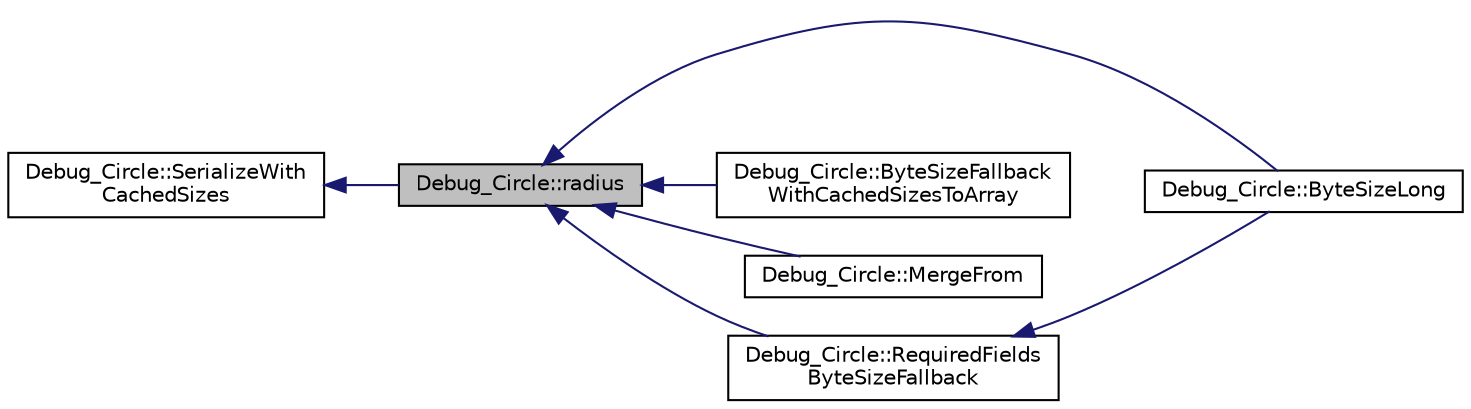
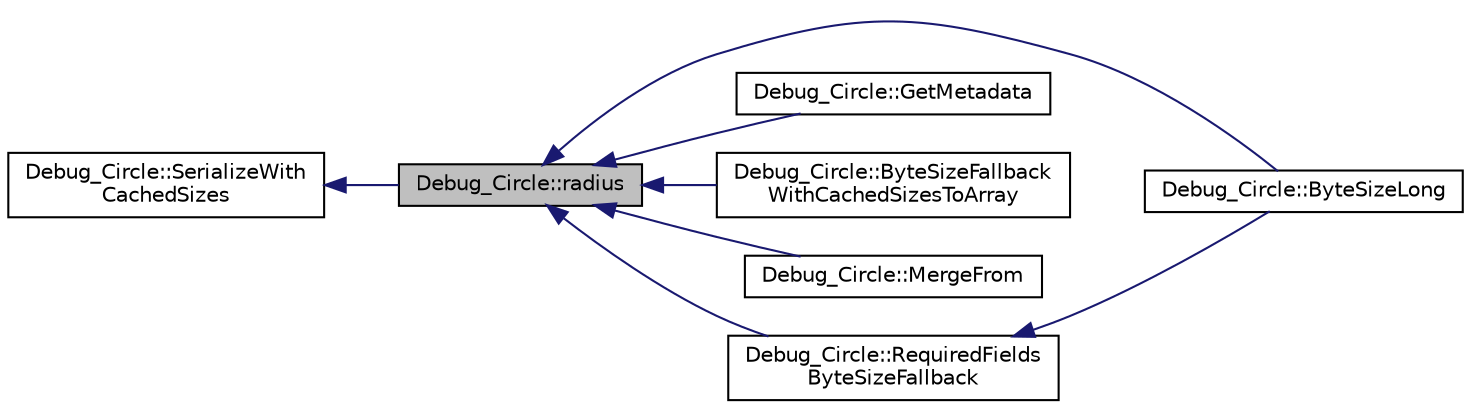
node "Debug_Circle::GetMetadata": added
